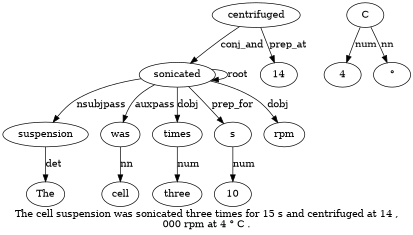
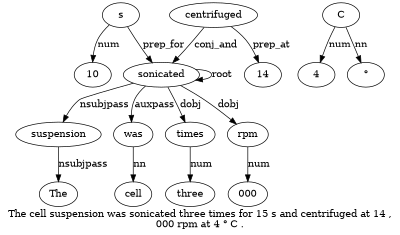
edge "sonicated" -> "s": reversed
edge "suspension" -> "The": label "det" -> "nsubjpass"
node "000": added
